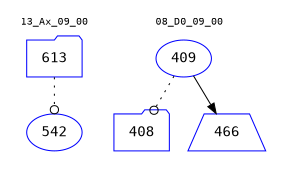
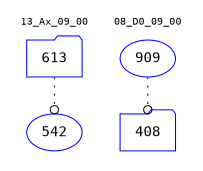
node "409": label "409" -> "909"
node "466": removed
